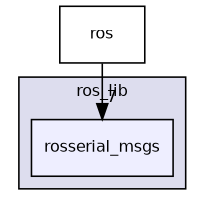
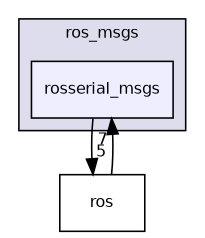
cluster "ros_lib": label "ros_lib" -> "ros_msgs"
edge "rosserial_msgs" -> "ros": added
